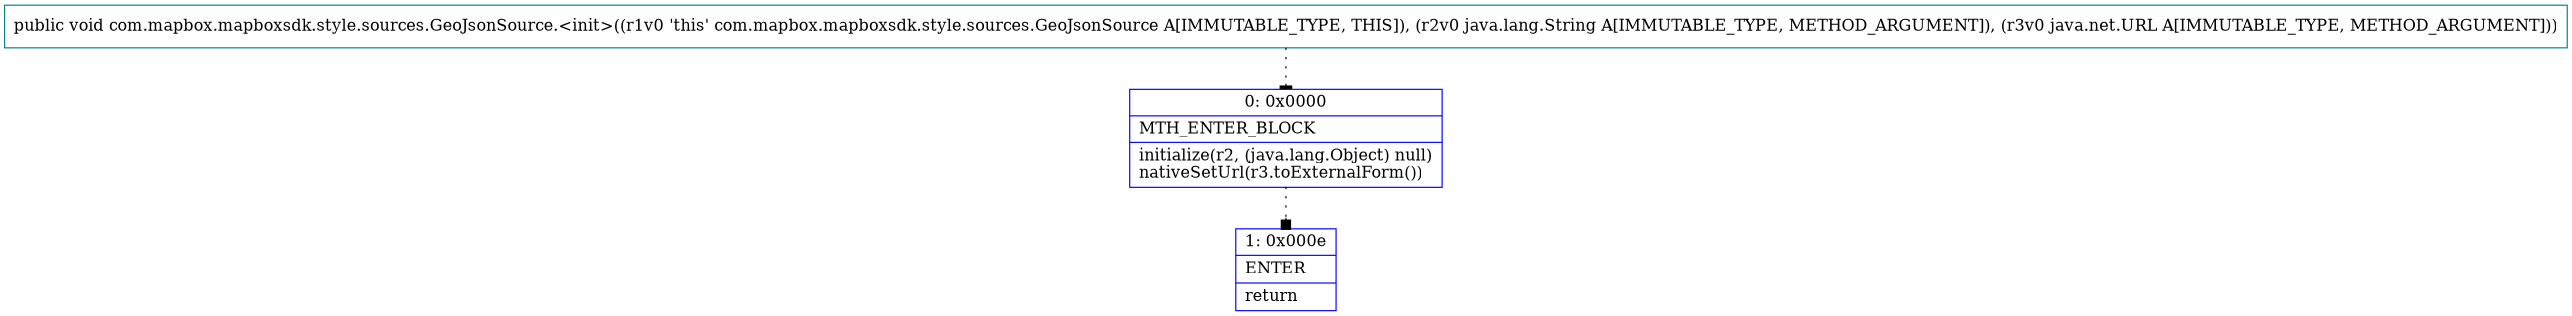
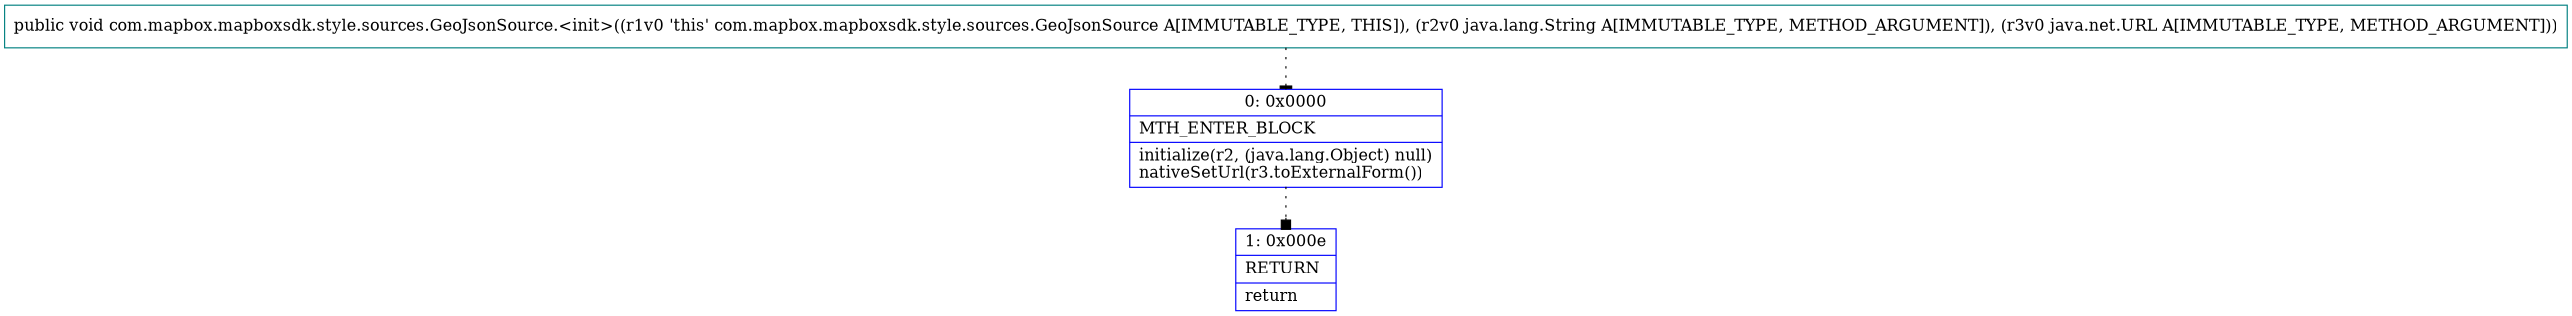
node "1: 0x000e": text "ENTER" -> "RETURN"
